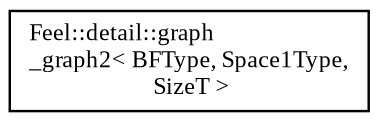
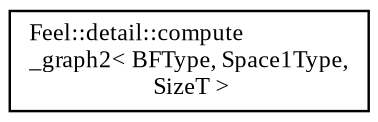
node "Feel::detail::graph _graph2< BFType, Space1Type, SizeT >": label "Feel::detail::graph _graph2< BFType, Space1Type, SizeT >" -> "Feel::detail::compute _graph2< BFType, Space1Type, SizeT >"
